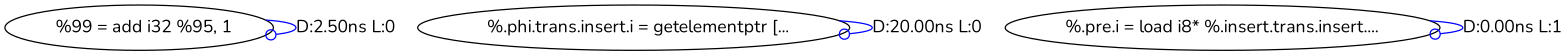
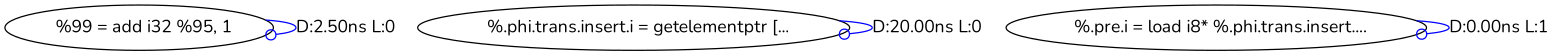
node "%.pre.i = load i8* %.insert.trans.insert....": label "%.pre.i = load i8* %.insert.trans.insert...." -> "%.pre.i = load i8* %.phi.trans.insert...."
